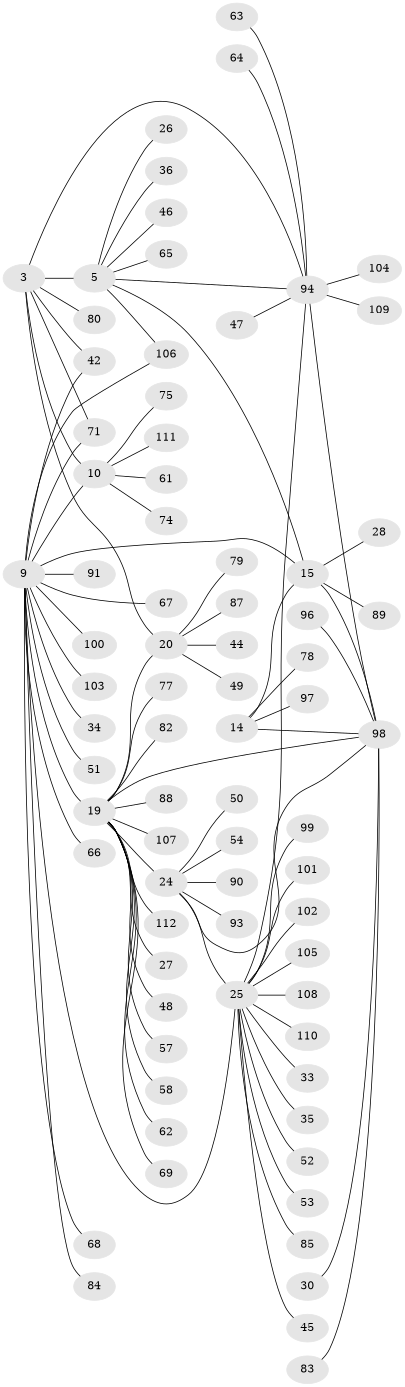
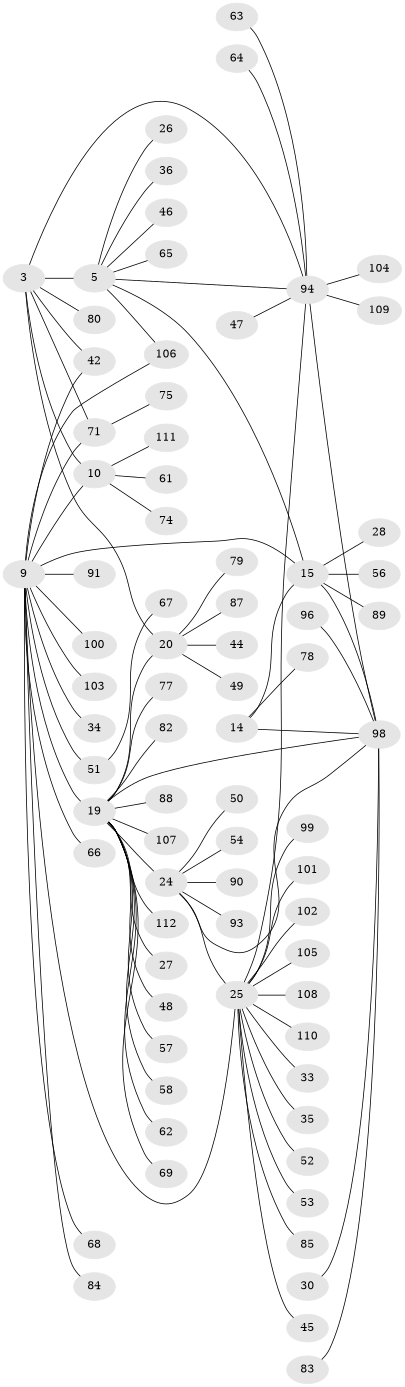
edge "75" -- "10": now "75" -- "71"
node "56": added
edge "9" -- "67": now "51" -- "67"
node "97": removed
